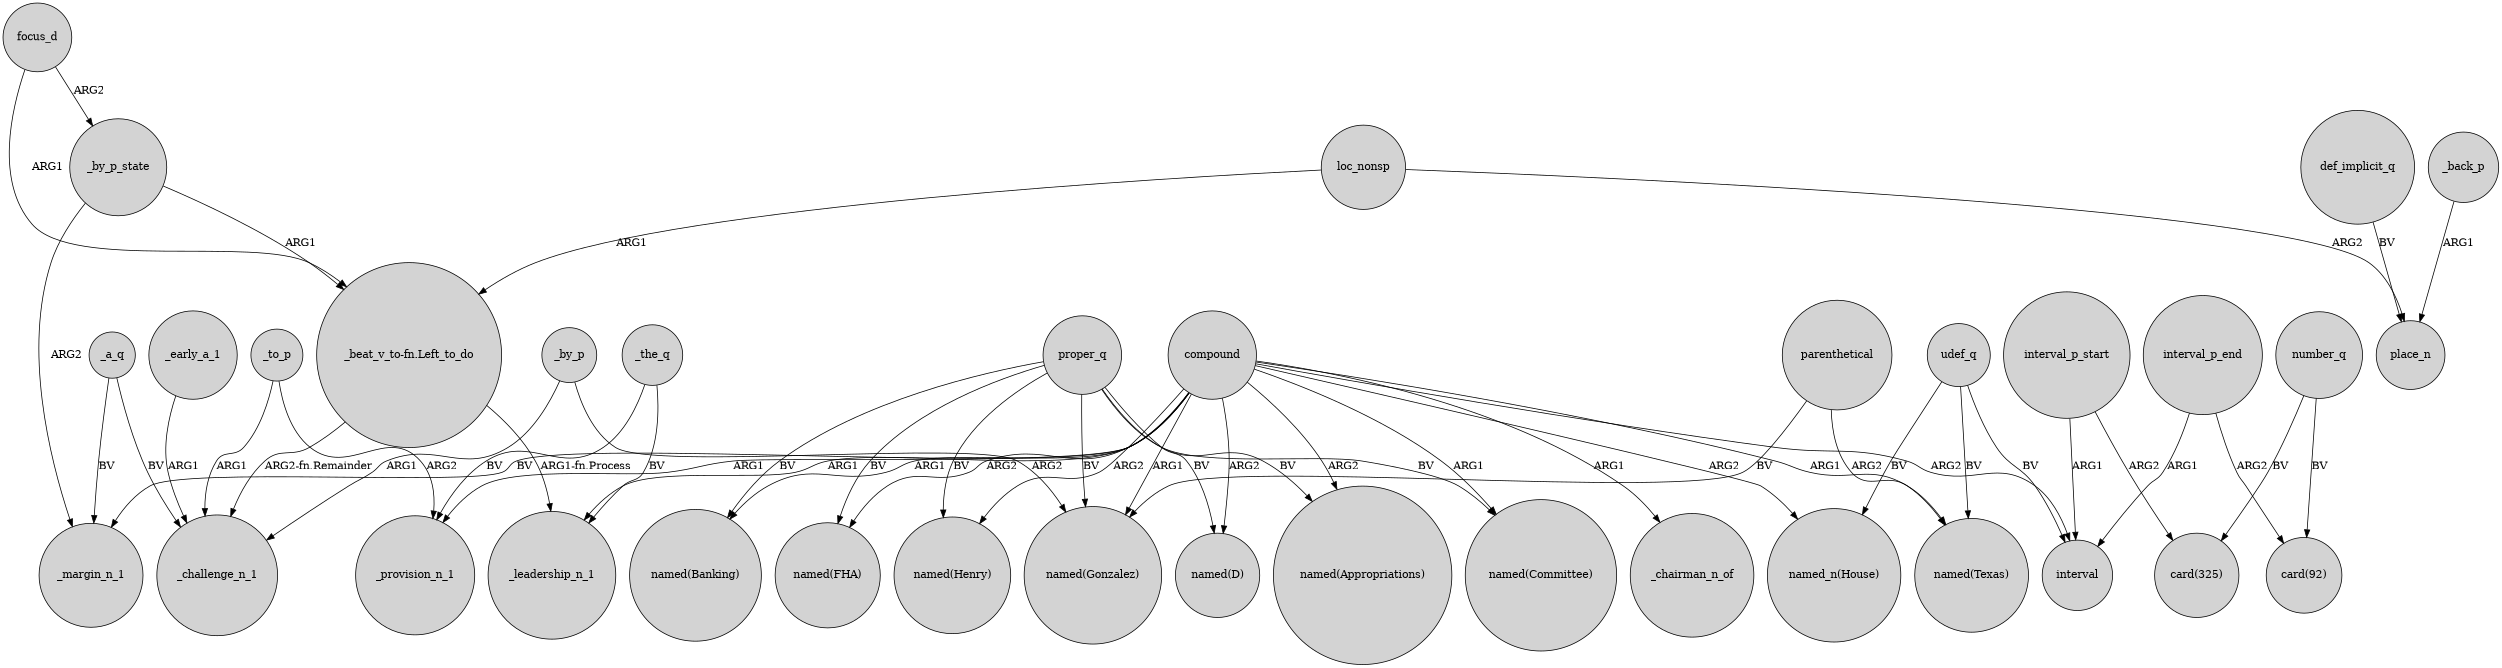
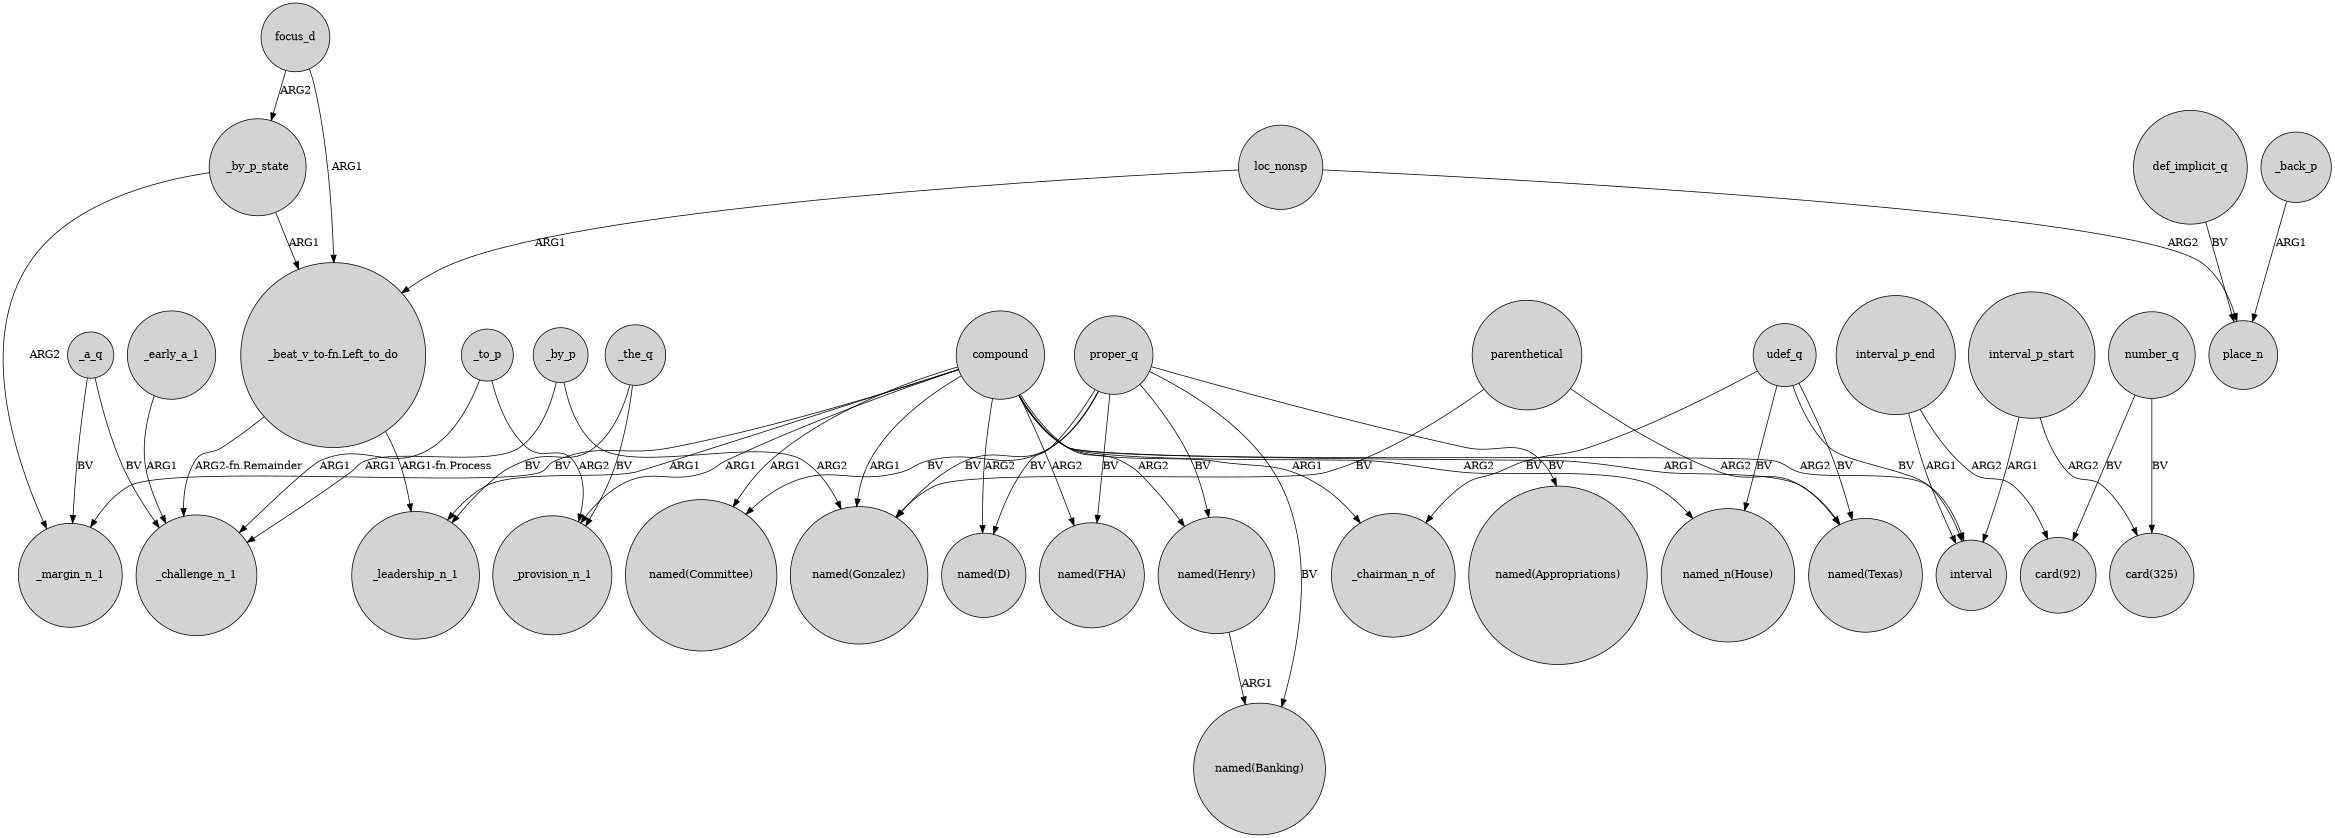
edge "compound" -> "named(Appropriations)": removed, label "ARG2"
edge "udef_q" -> "_chairman_n_of": added, label "BV"
edge "compound" -> "named(Banking)": now "named(Henry)" -> "named(Banking)"
